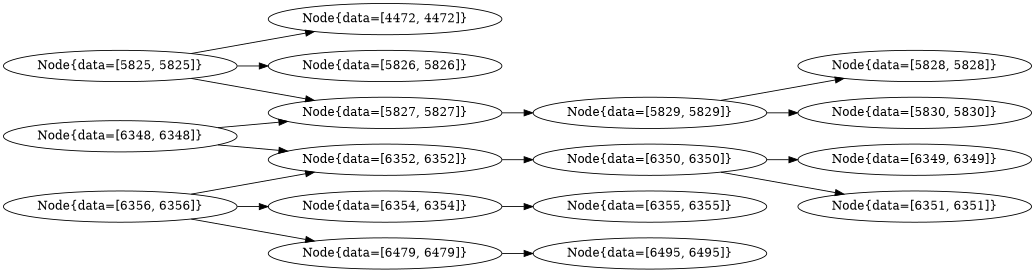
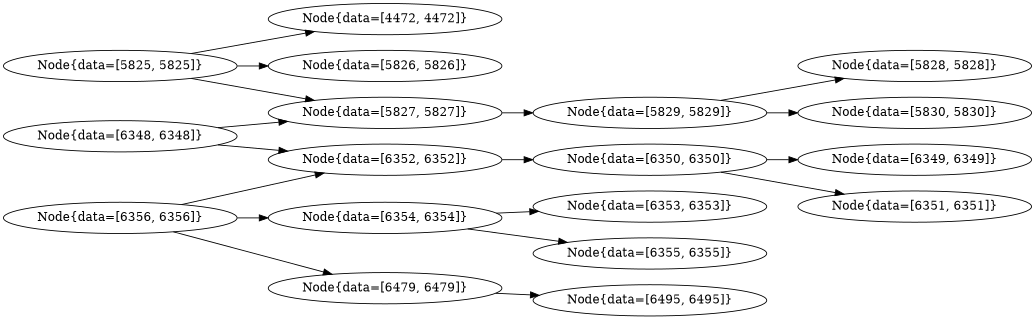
node "Node{data=[6353, 6353]}": added
